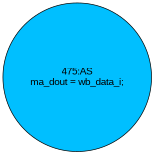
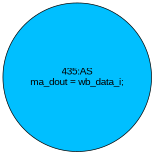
node "475:AS ma_dout = wb_data_i;": label "475:AS ma_dout = wb_data_i;" -> "435:AS ma_dout = wb_data_i;"
